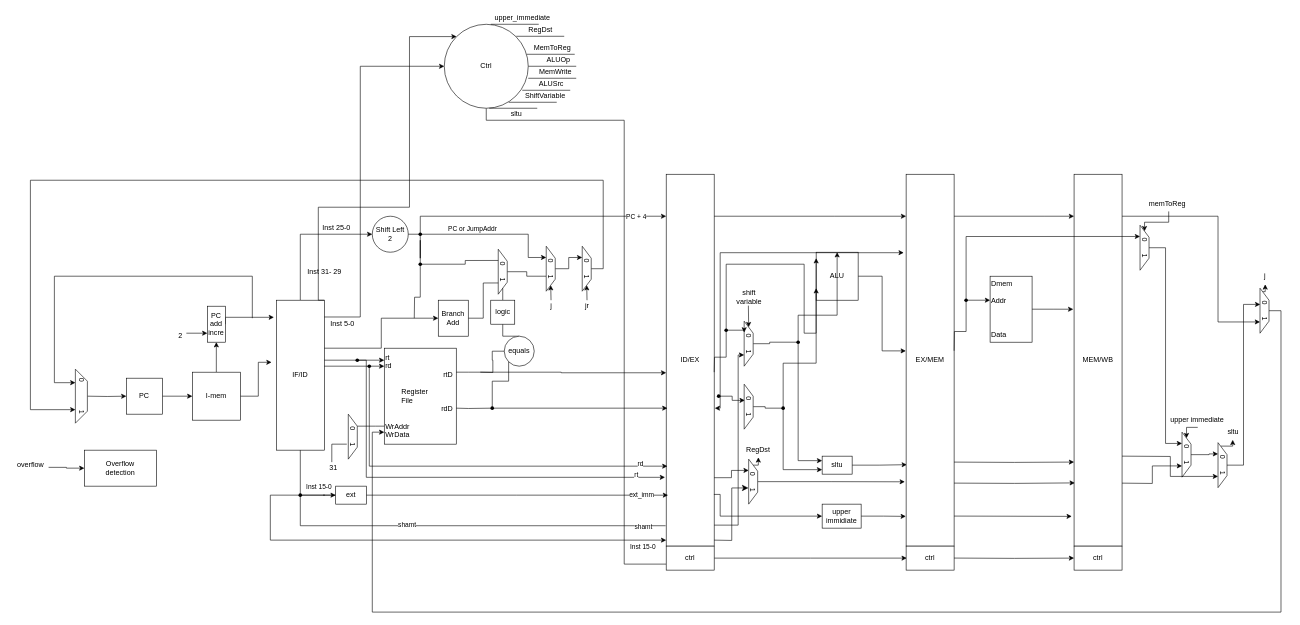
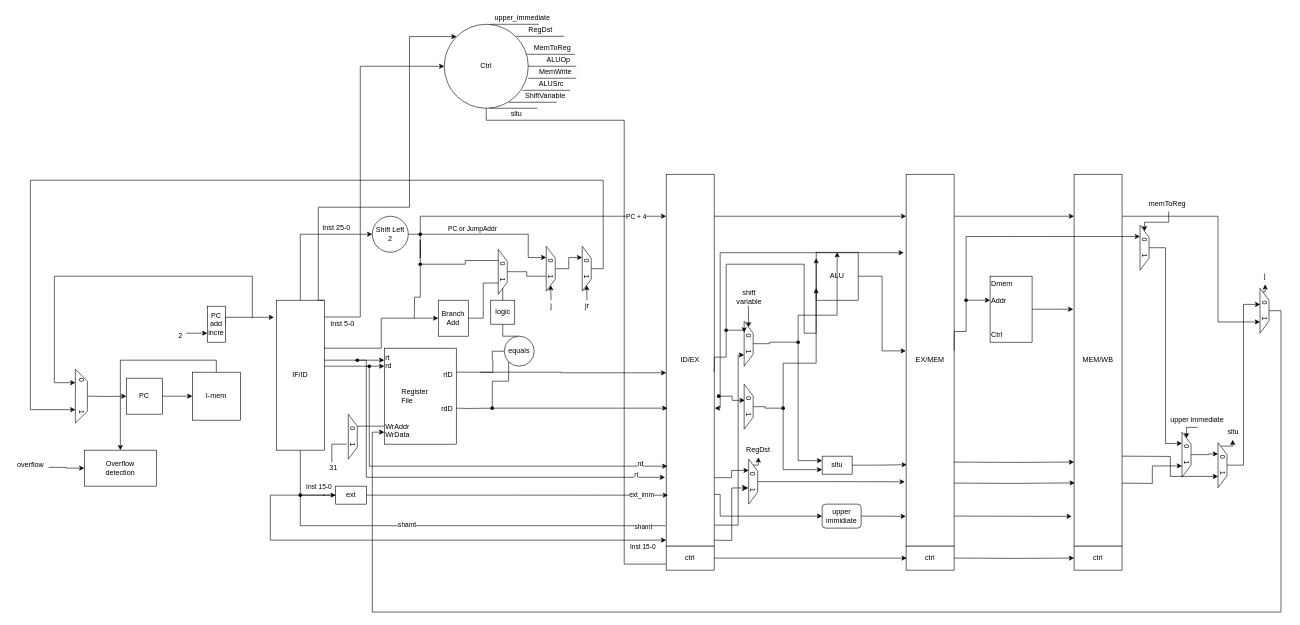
node "Inst 31- 29": removed
node "Dmem Addr Data": label "Dmem Addr Data" -> "Dmem Addr Ctrl"
edge "I-mem" -> "PC add incre": now "I-mem" -> "Overflow detection"
edge "I-mem" -> "IF/ID": removed
node "upper immidiate": shape rectangle -> rounded rectangle
